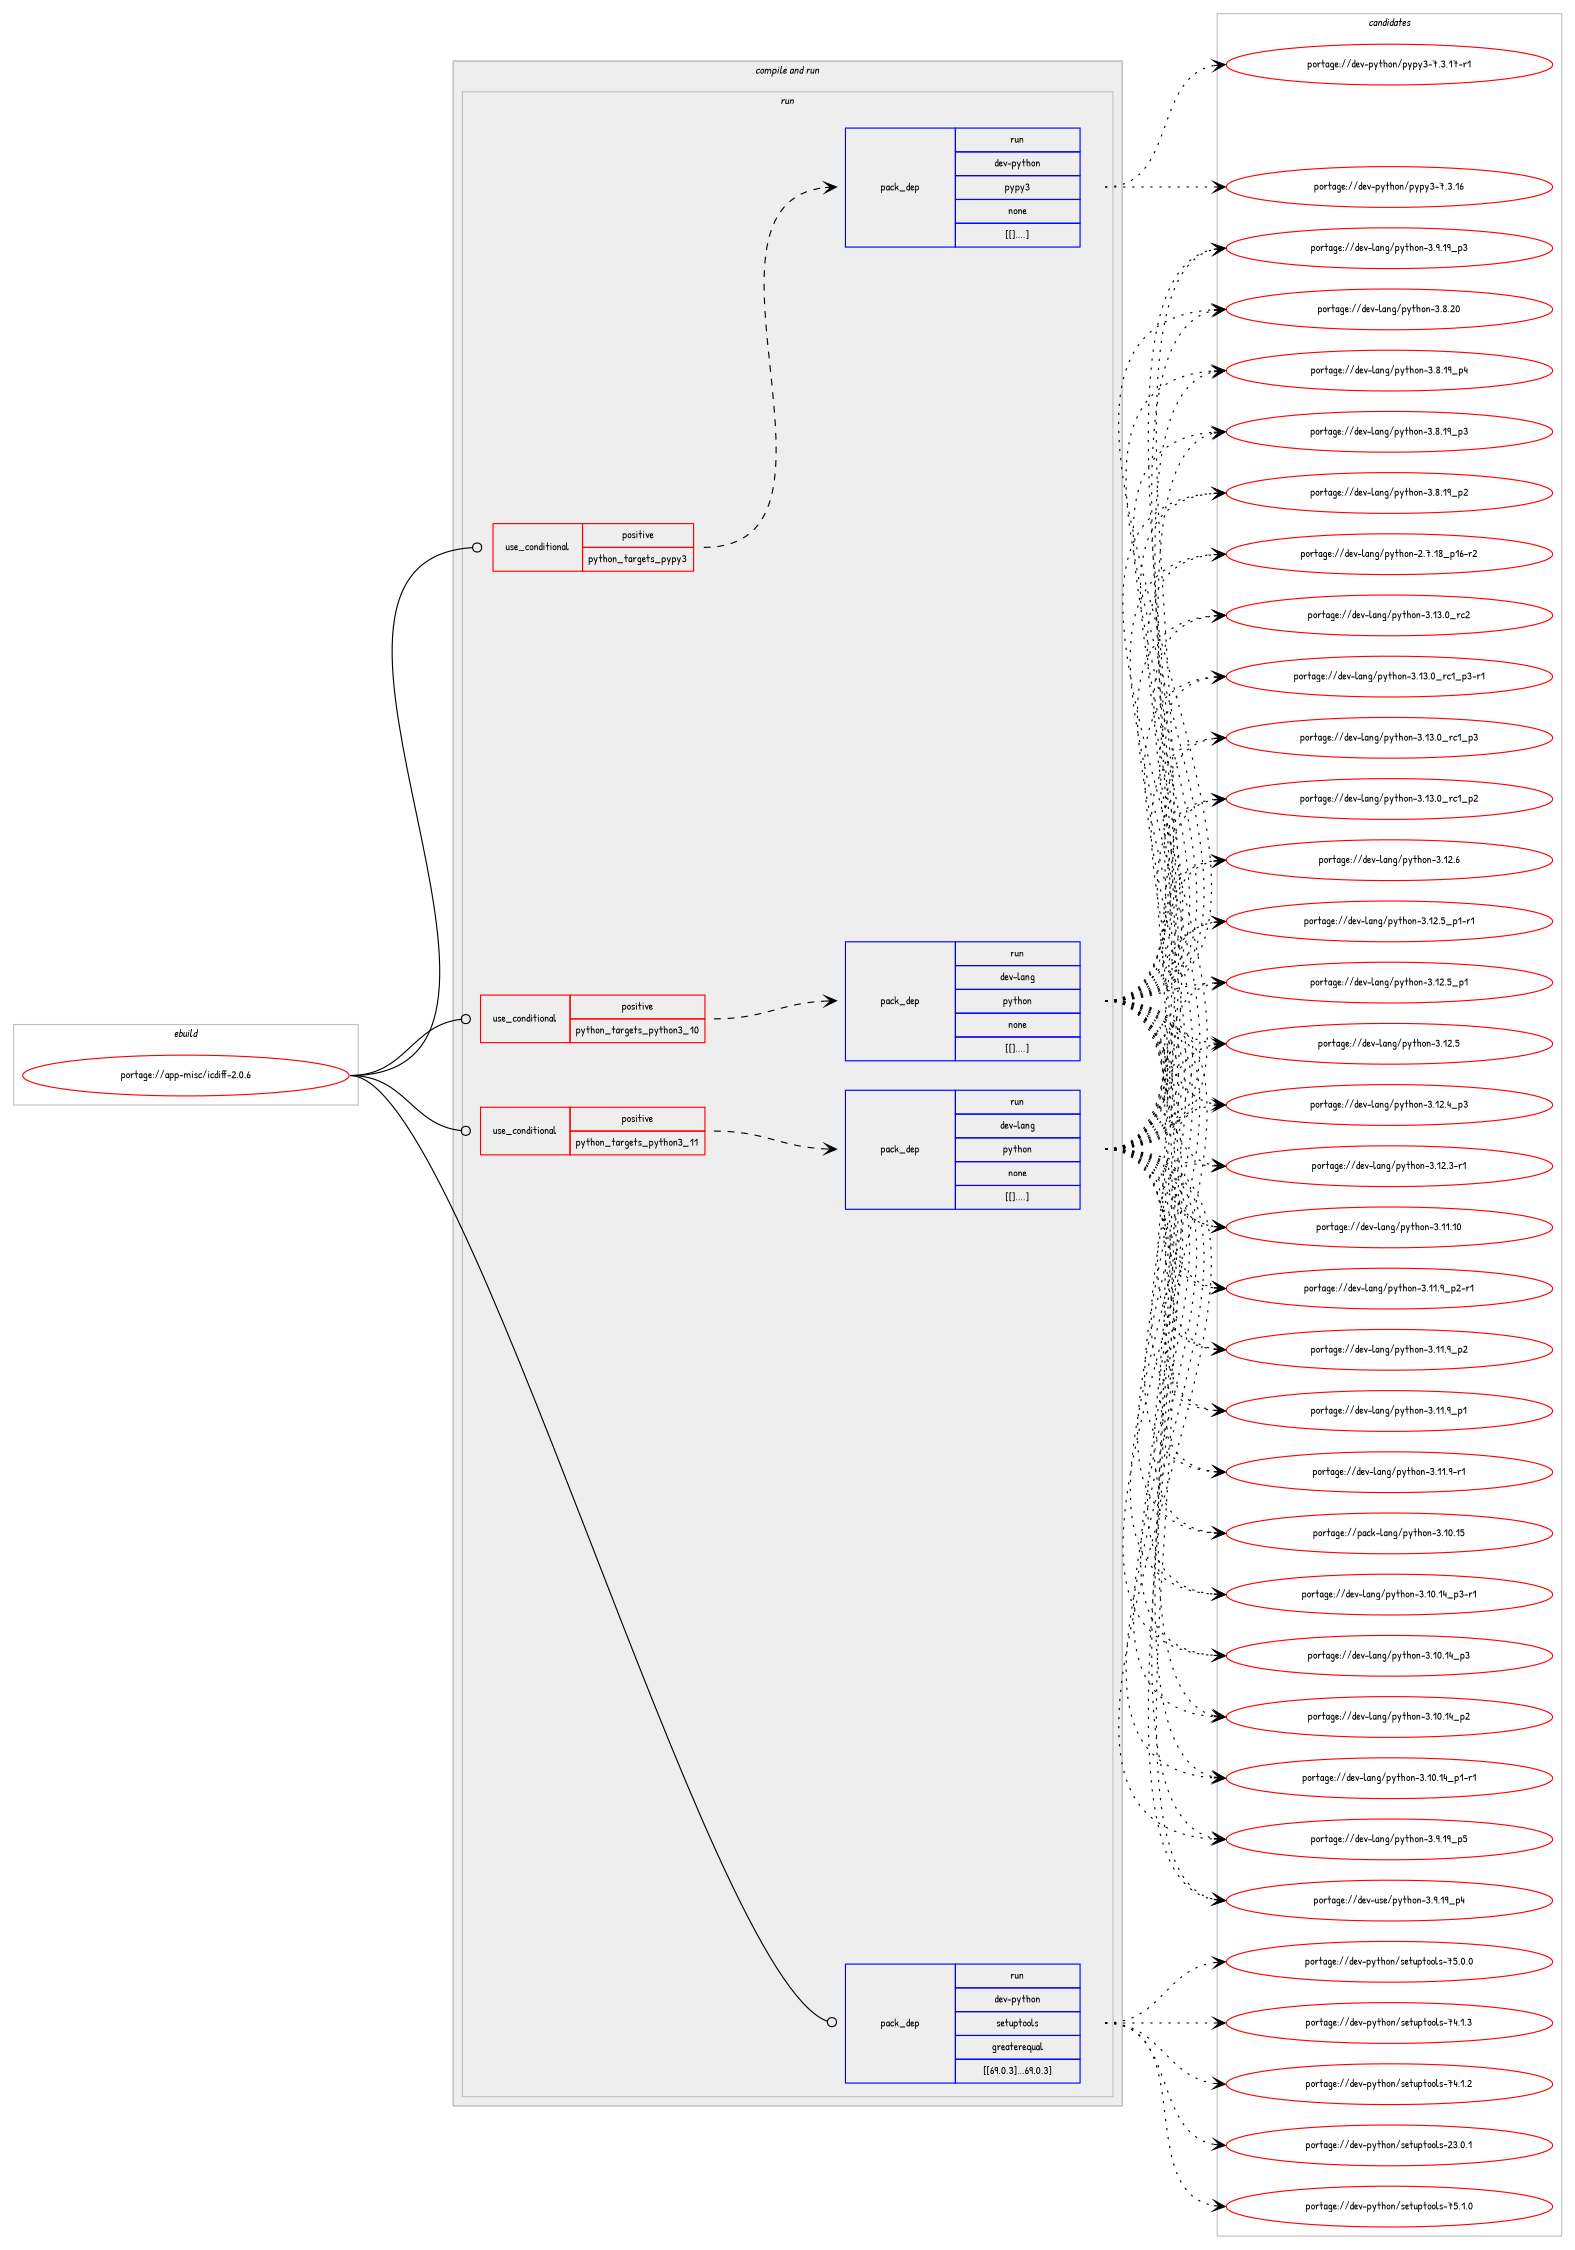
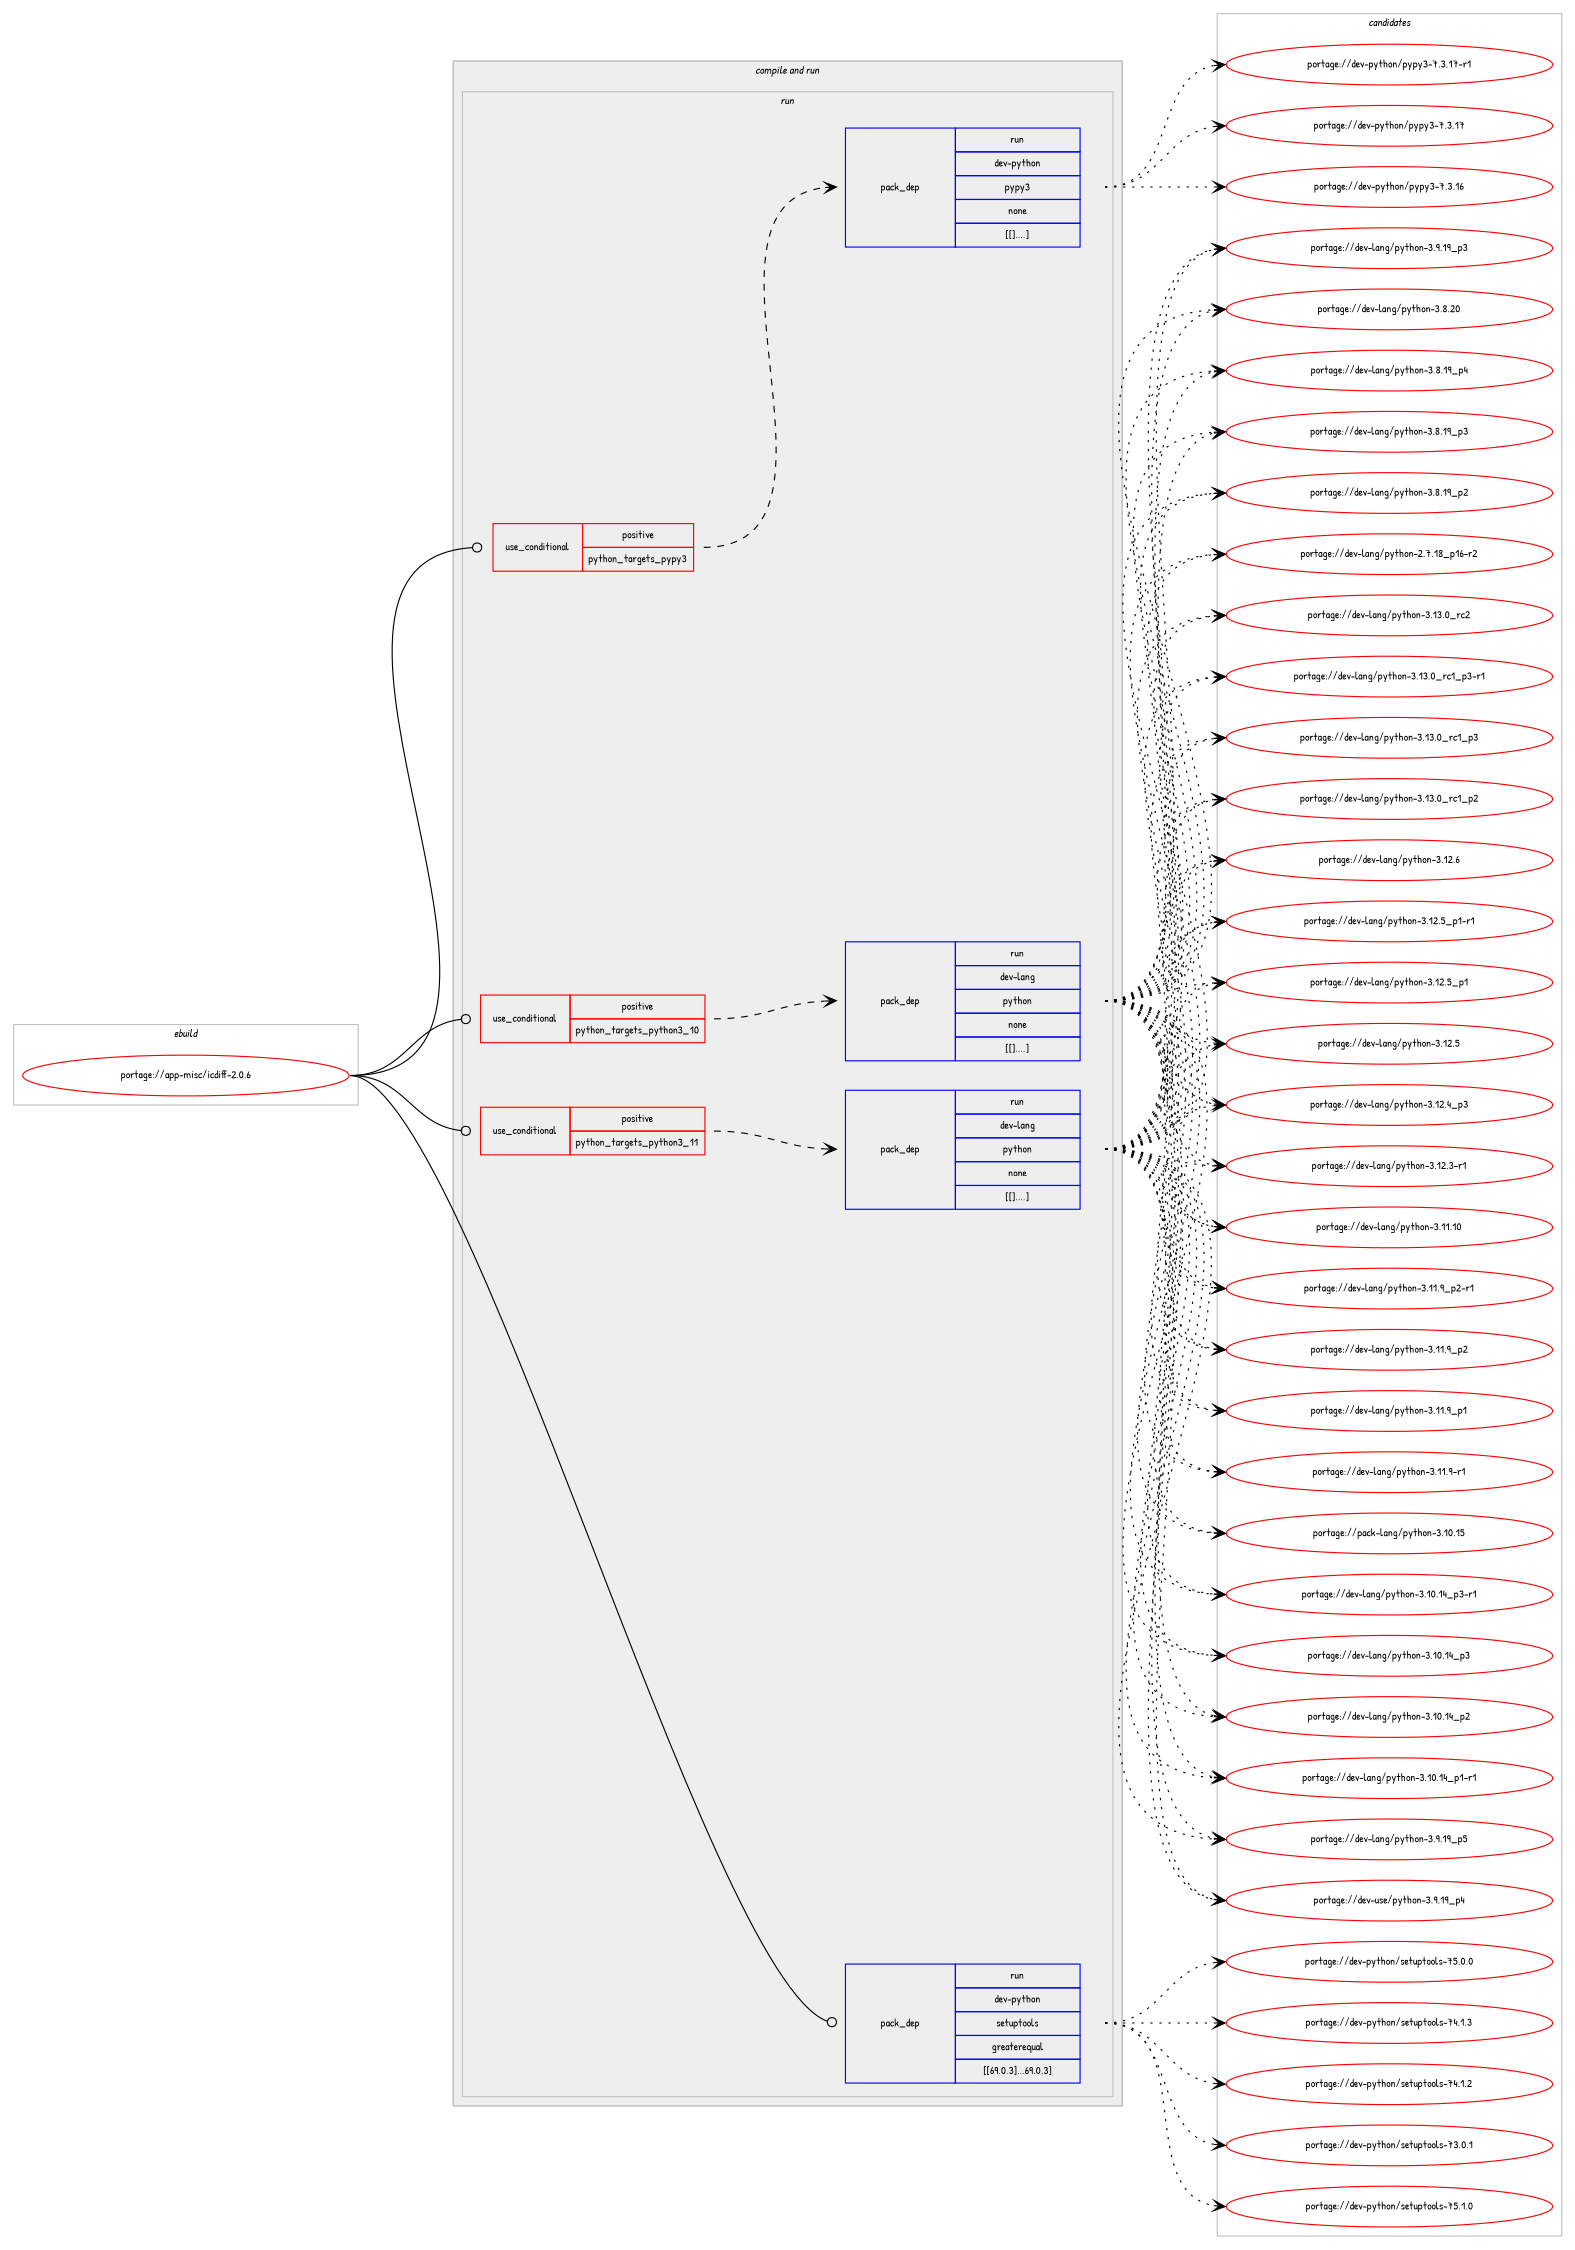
node "portage://dev-python/pypy3-7.3.17": added
node "portage://dev-python/setuptools-23.0.1": label "portage://dev-python/setuptools-23.0.1" -> "portage://dev-python/setuptools-73.0.1"
